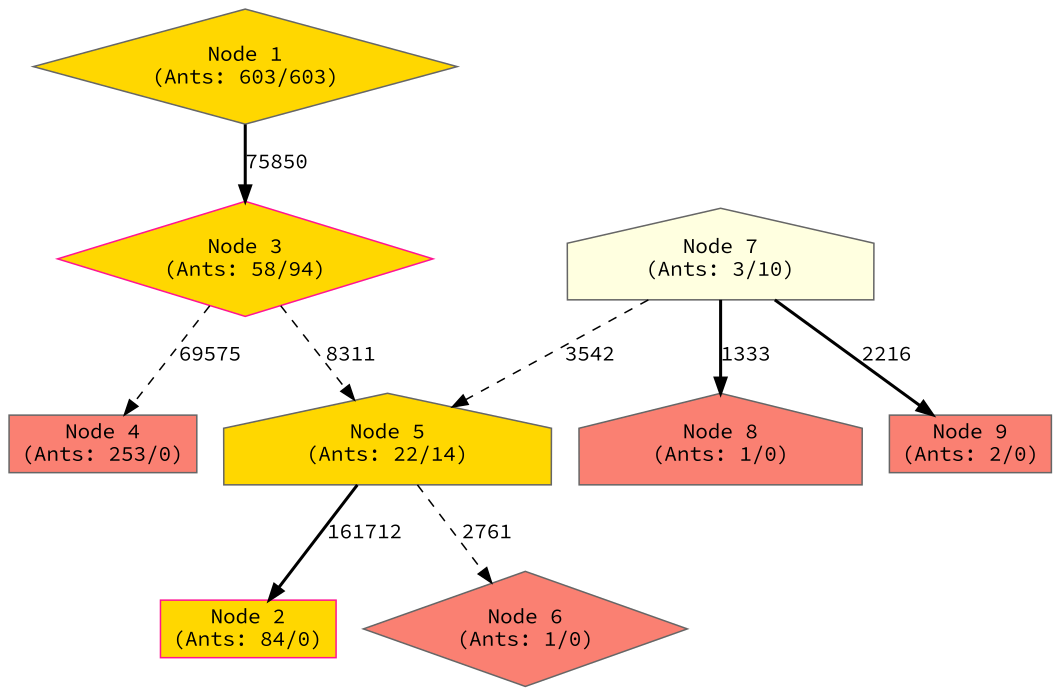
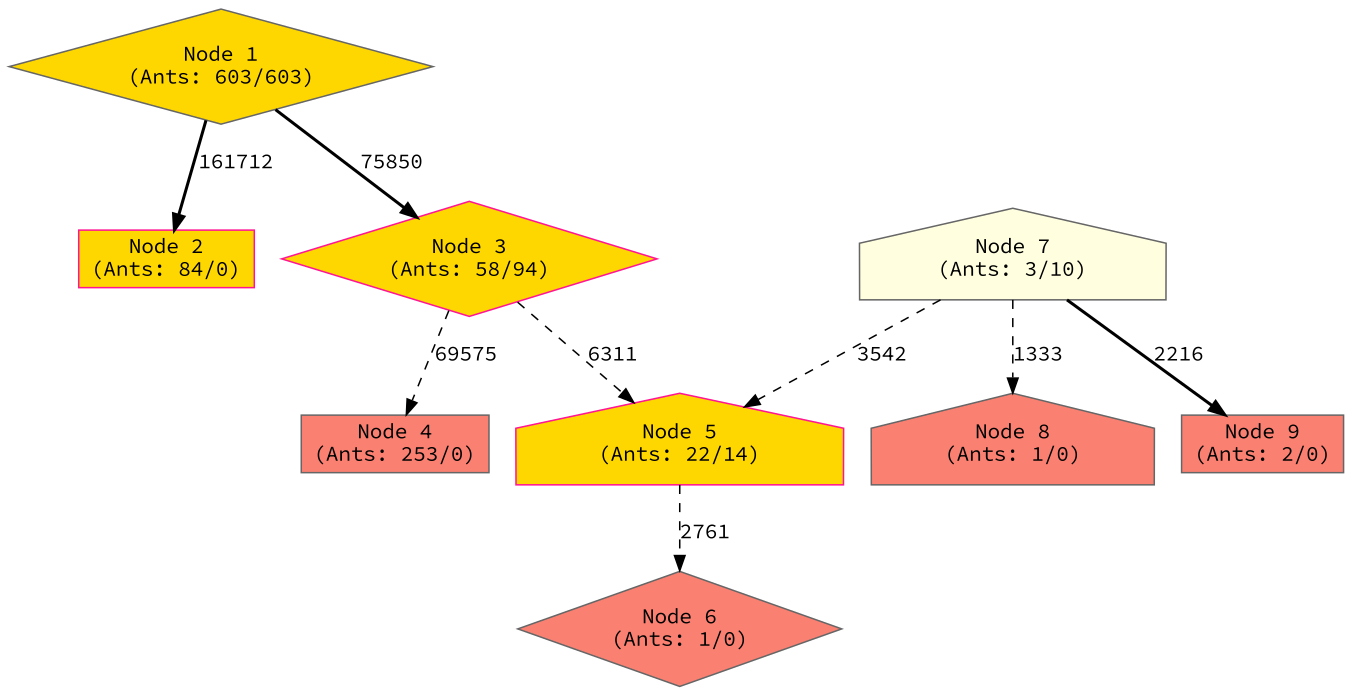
edge "Node 7 (Ants: 3/10)" -> "Node 8 (Ants: 1/0)": style bold -> dashed
edge "Node 3 (Ants: 58/94)" -> "Node 5 (Ants: 22/14)": label "8311" -> "6311"
node "Node 5 (Ants: 22/14)": color gray40 -> deeppink
edge "Node 5 (Ants: 22/14)" -> "Node 2 (Ants: 84/0)": now "Node 1 (Ants: 603/603)" -> "Node 2 (Ants: 84/0)"
